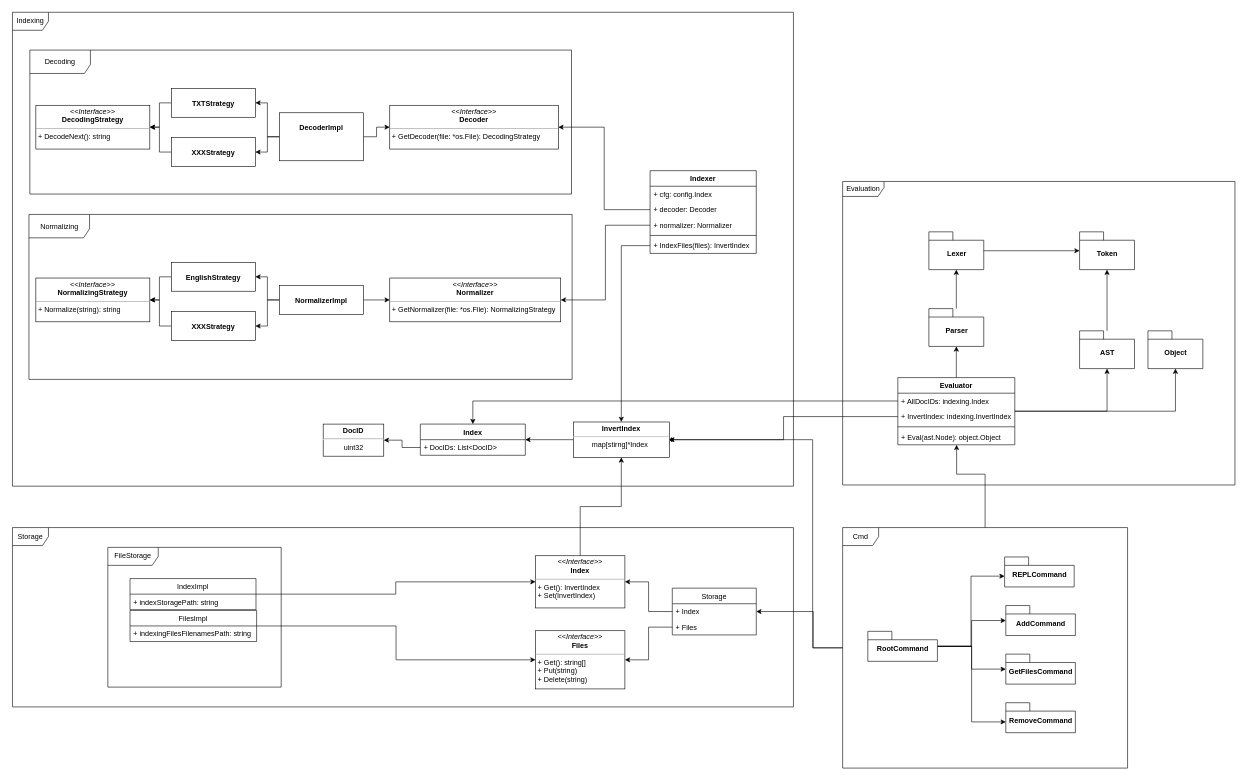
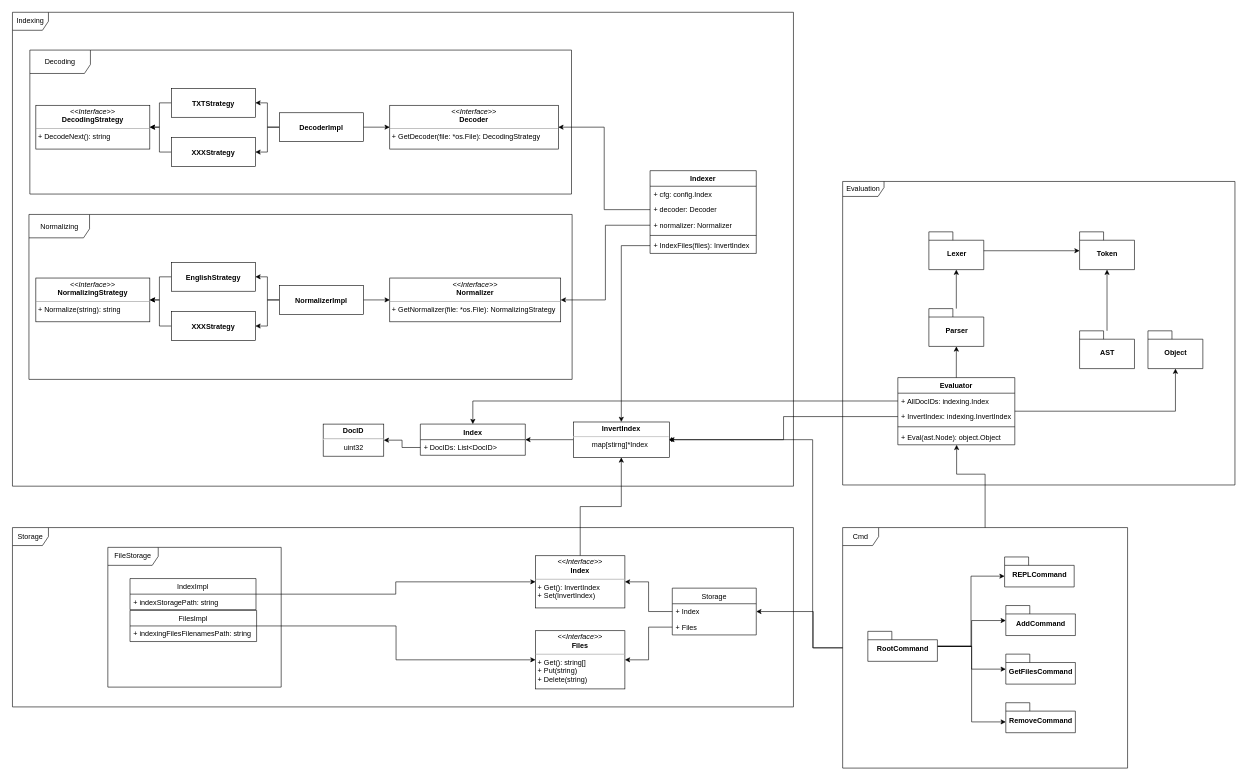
node "DecoderImpl": size 84x48 -> 84x29
edge "Evaluator" -> "AST": removed
